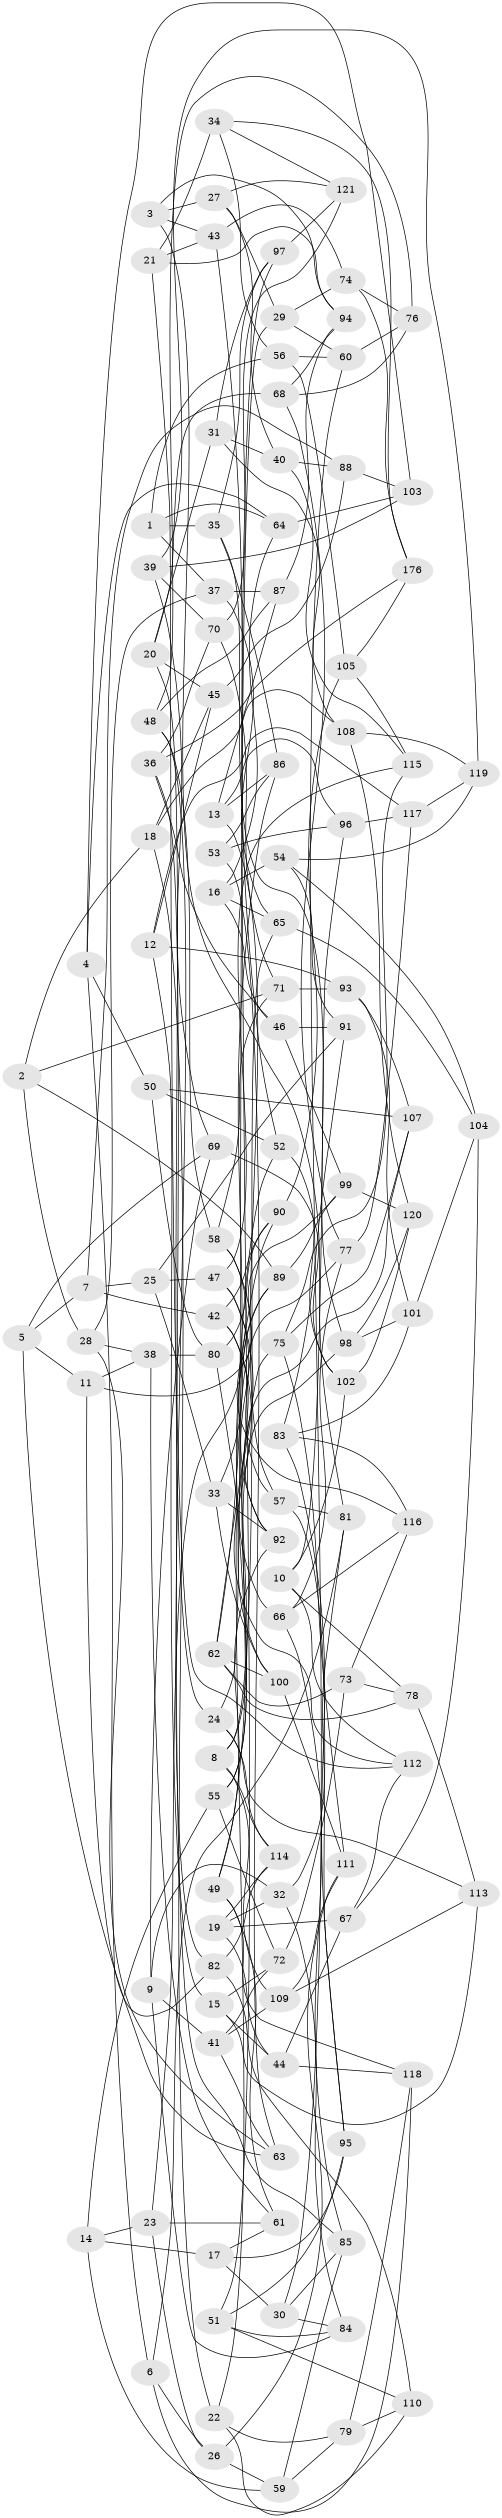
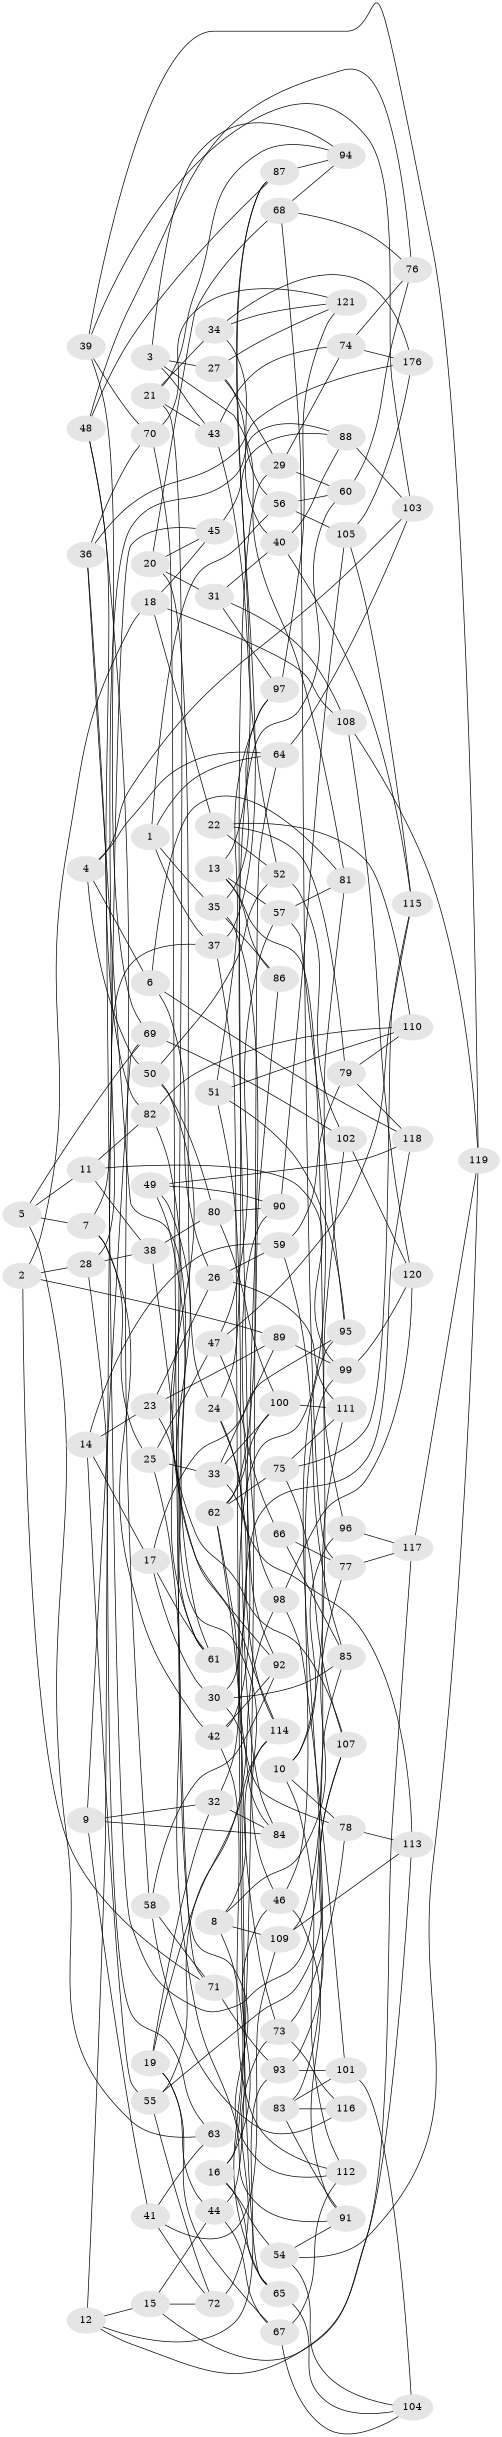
node "53": removed
edge "116" -- "66": removed
